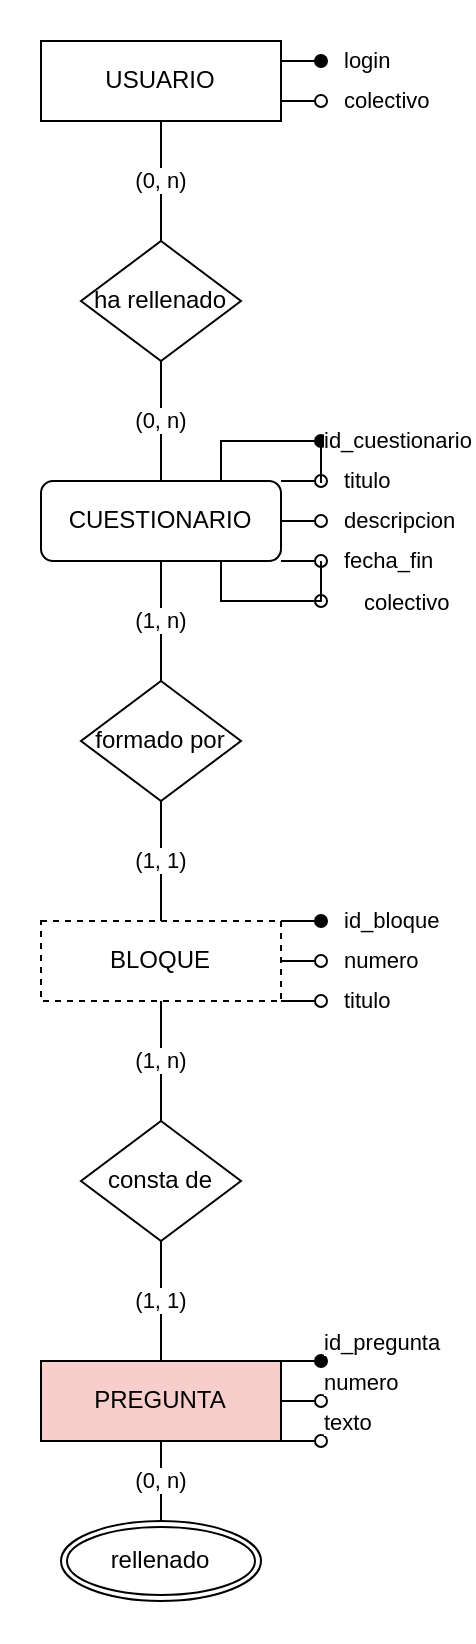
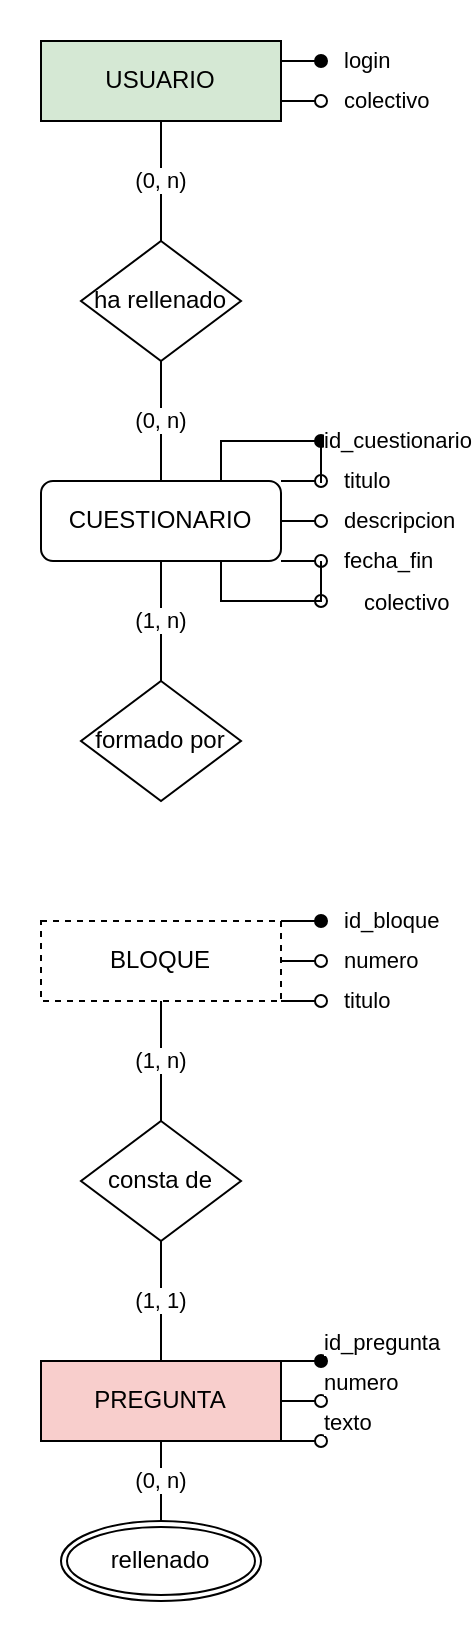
node "USUARIO": fillcolor #ffffff -> #d5e8d4
edge "formado por" -- "BLOQUE": removed, label "(1, 1)"
